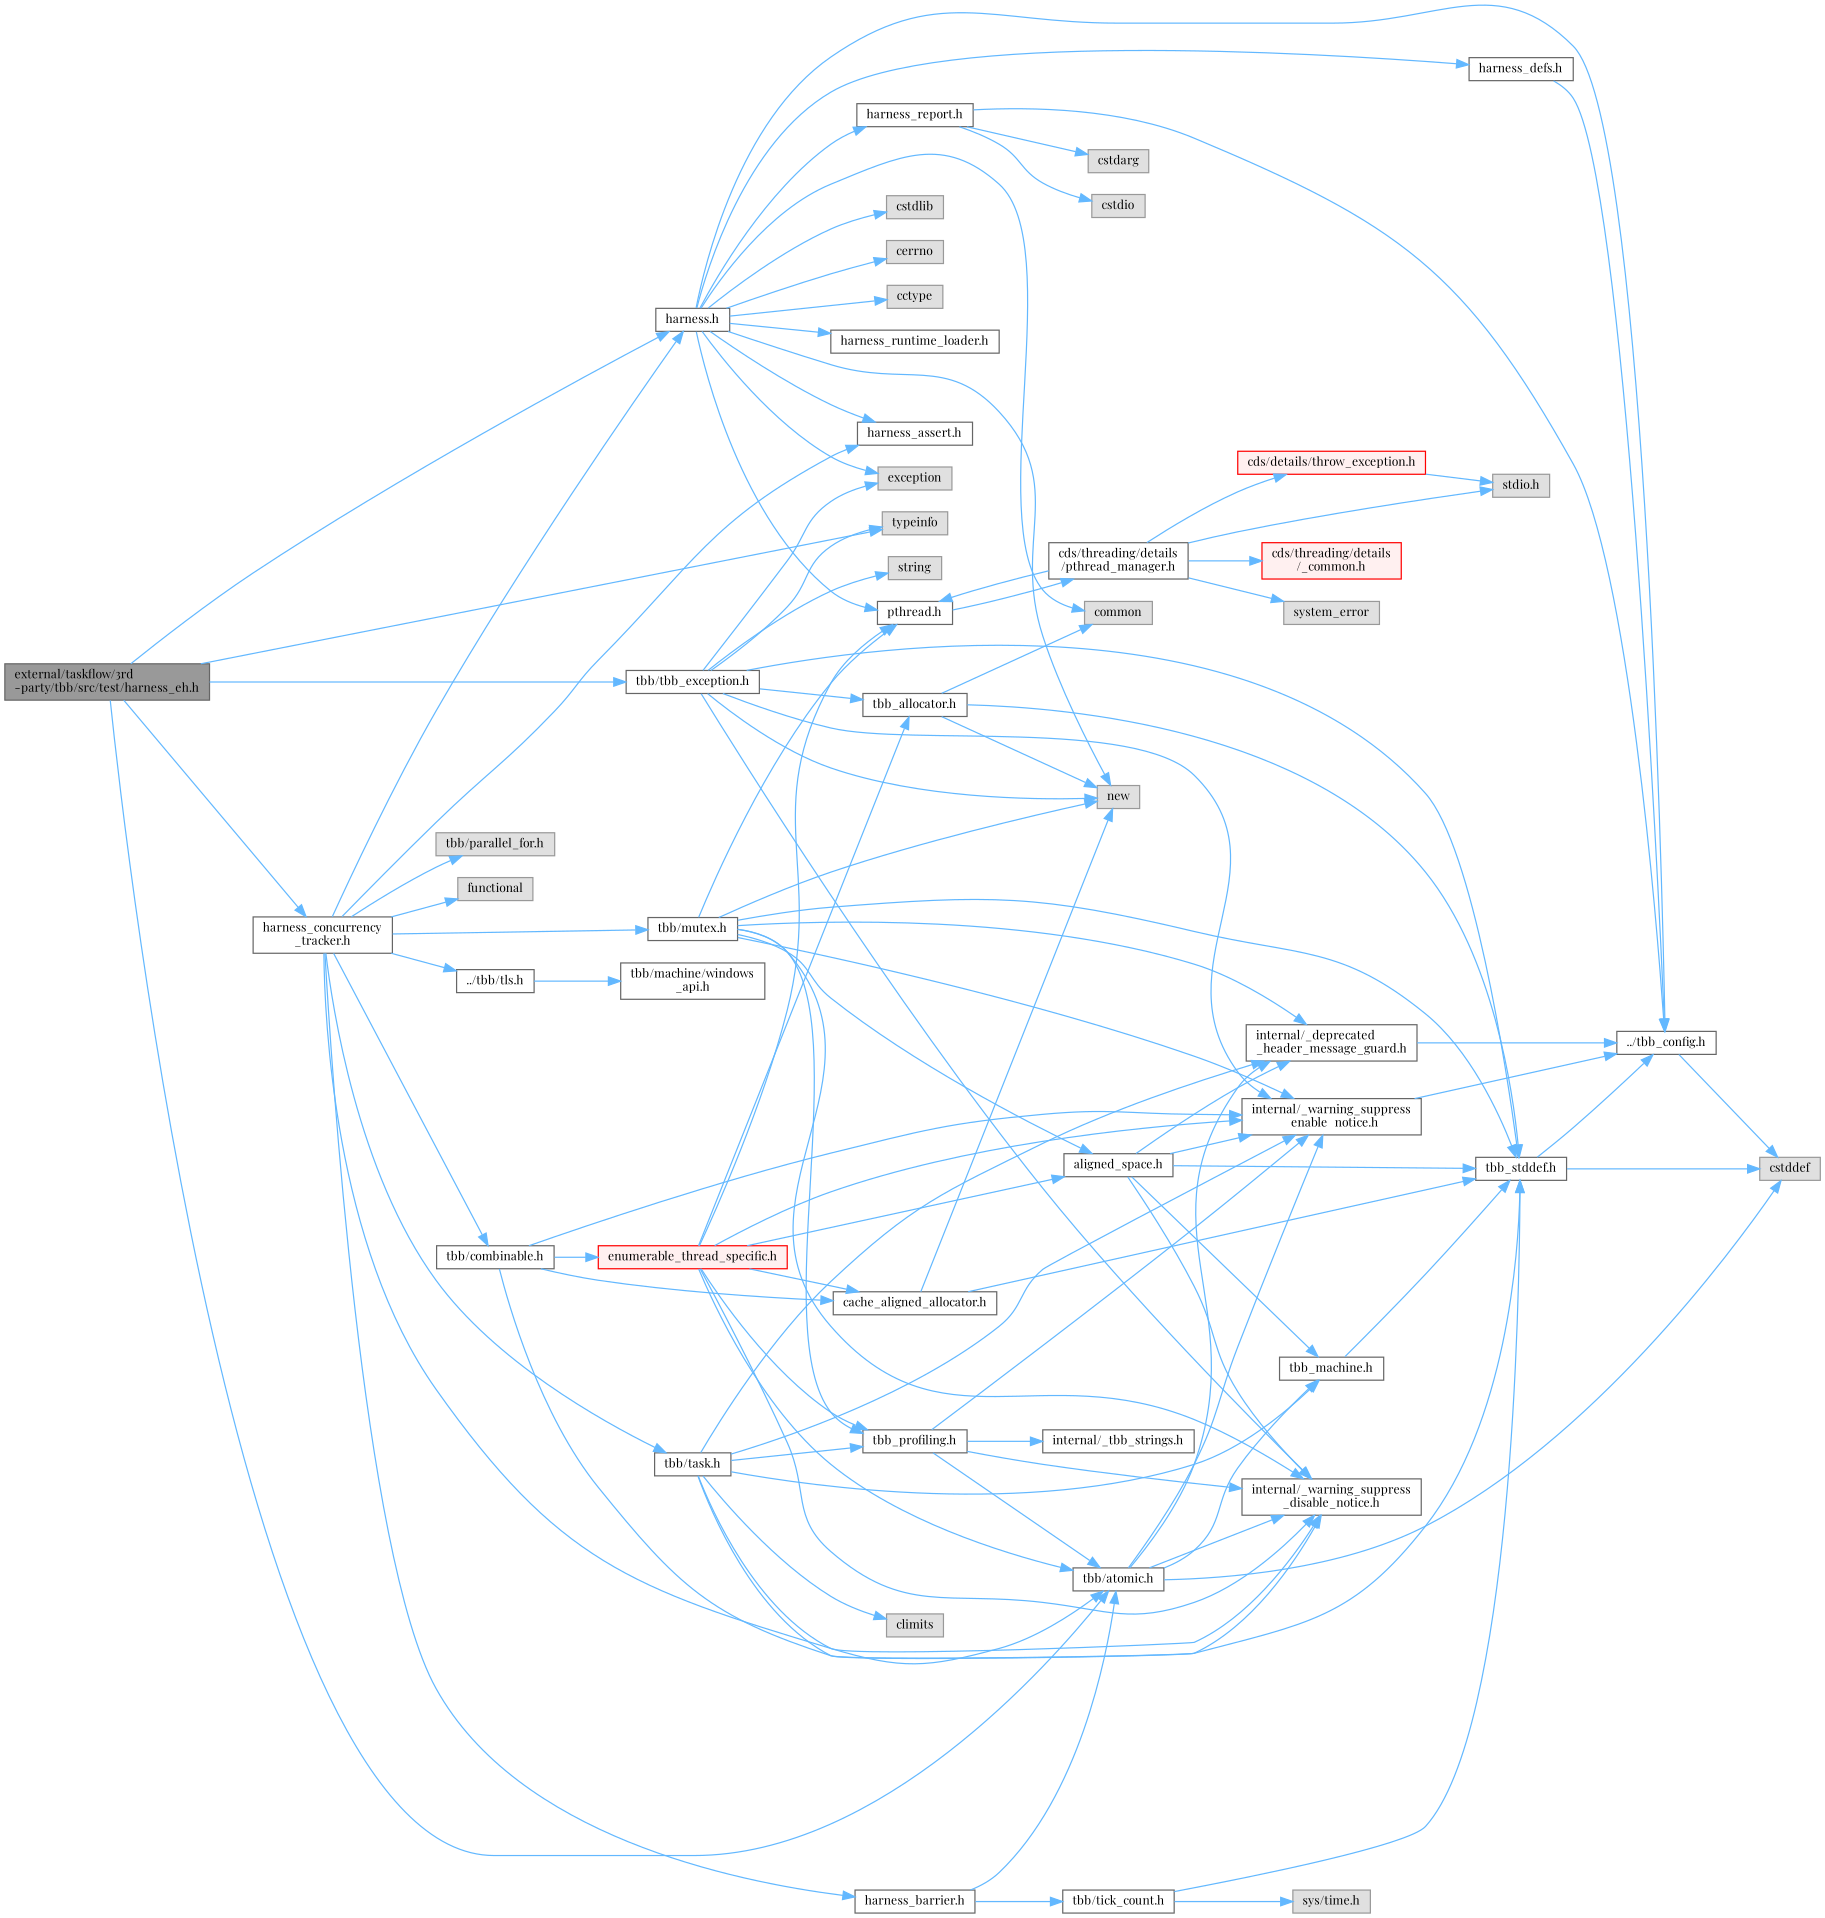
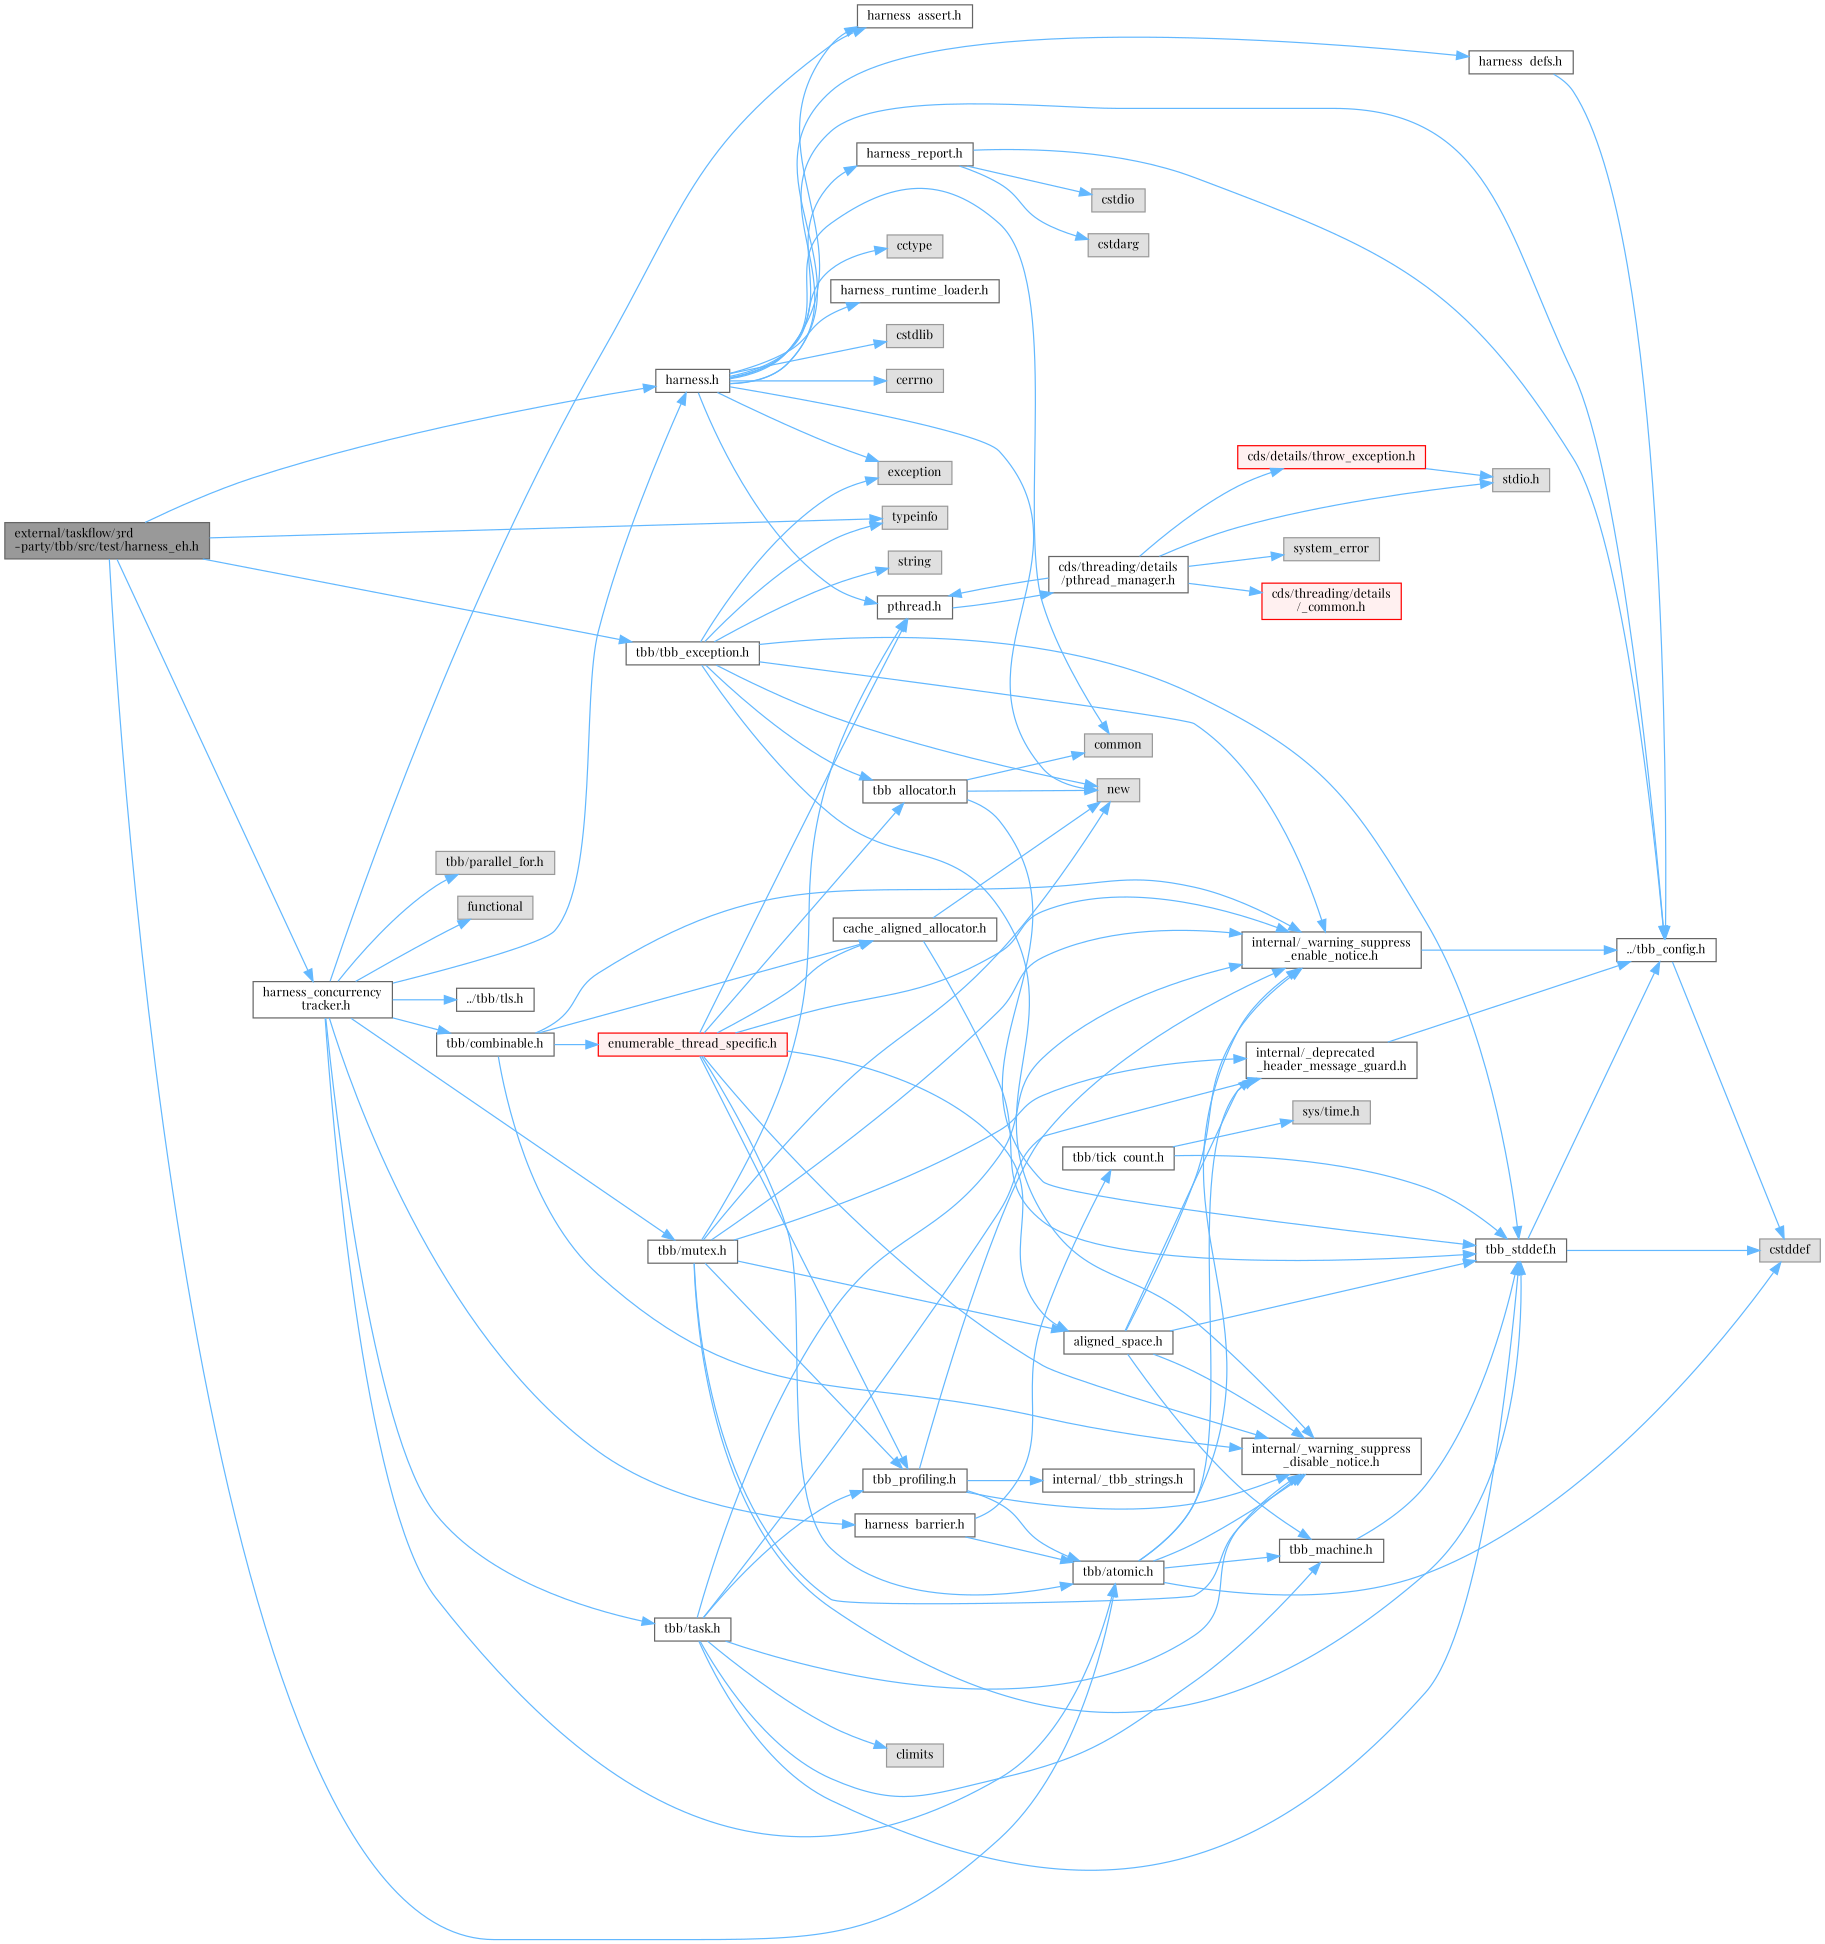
node "tbb/machine/windows _api.h": removed
